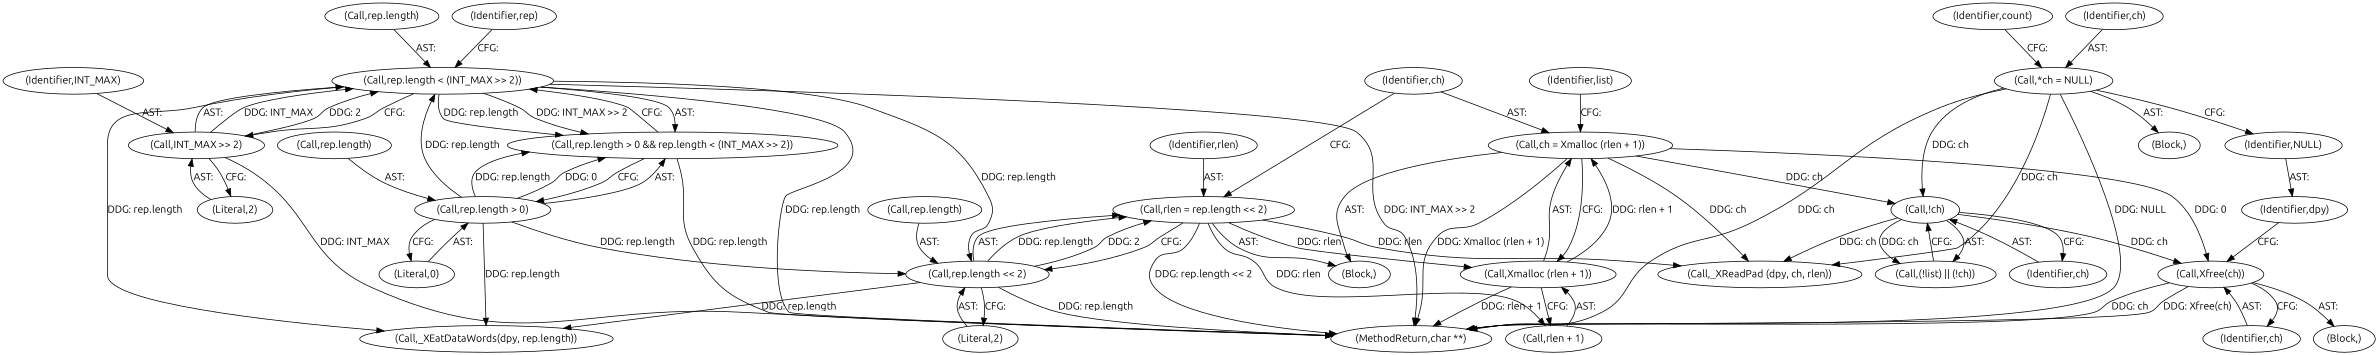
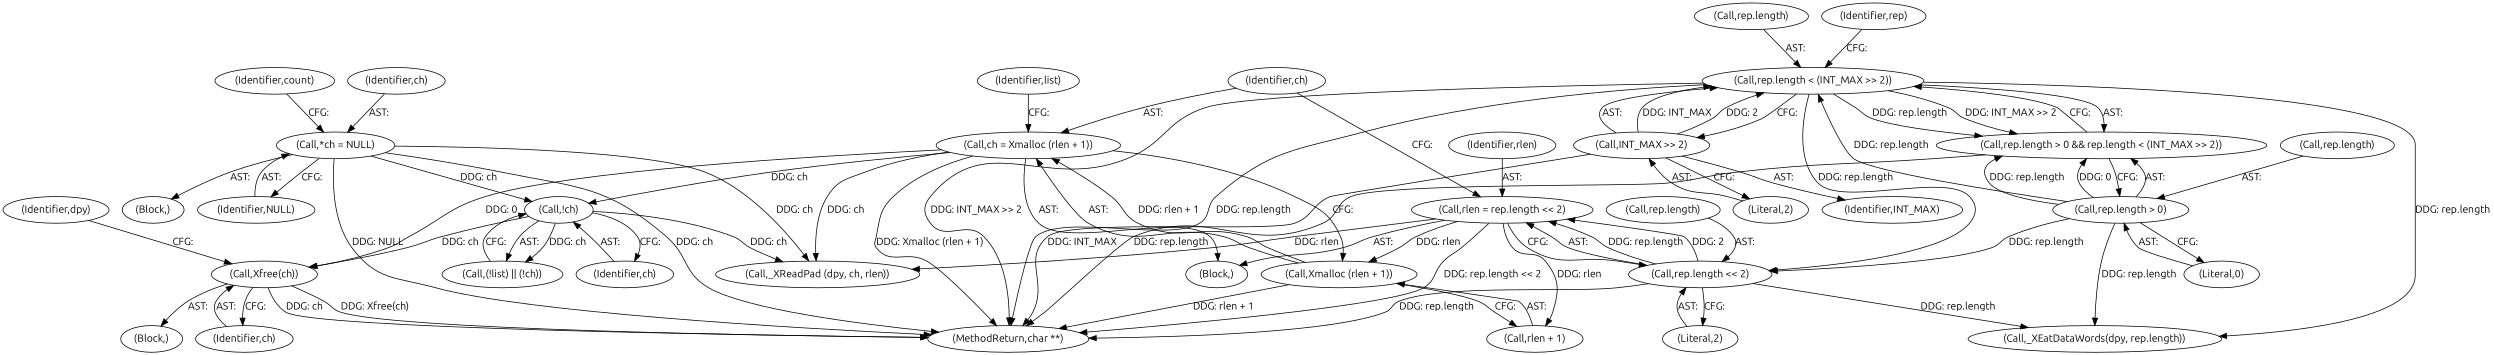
edge "(Identifier,INT_MAX)" -> "(Call,INT_MAX >> 2)": reversed
edge "(Identifier,NULL)" -> "(Identifier,dpy)": now "(Identifier,NULL)" -> "(Call,*ch = NULL)"
